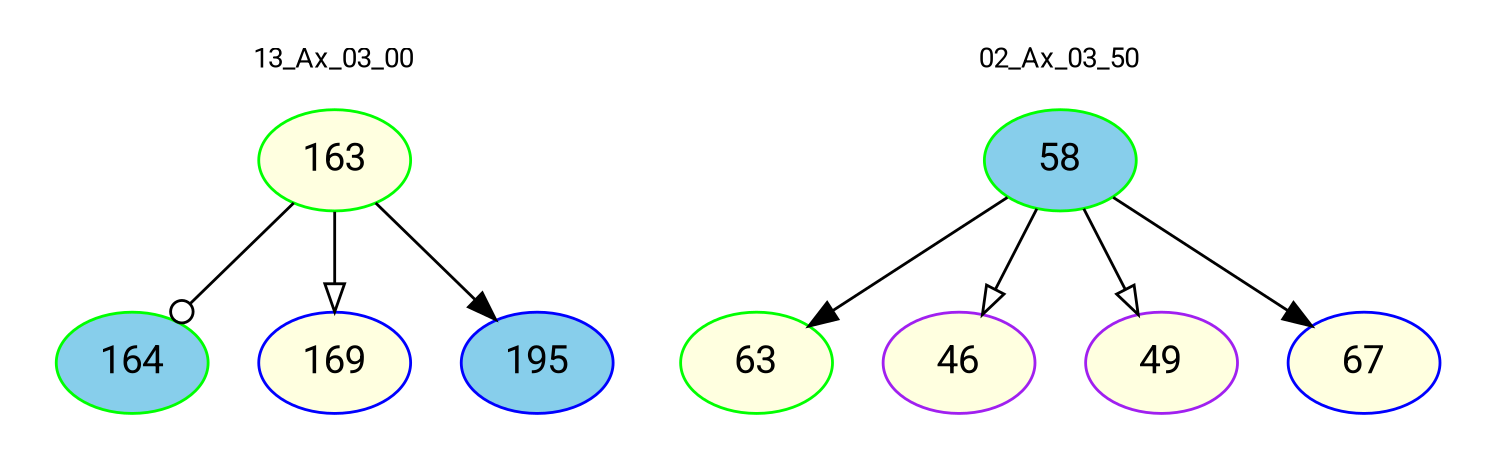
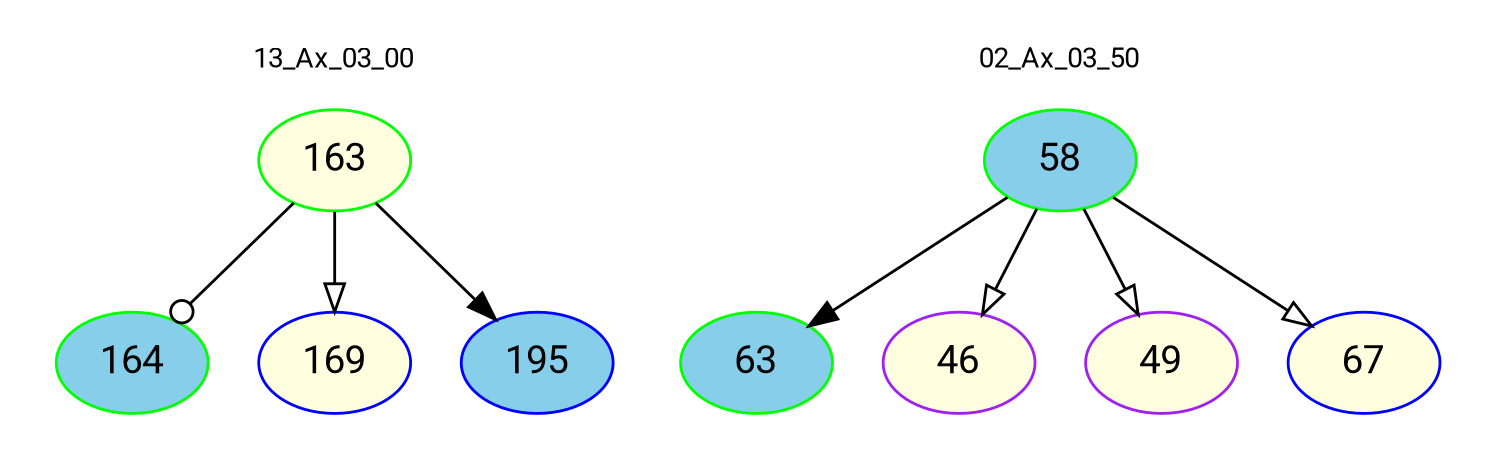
edge "58" -> "67": arrowhead normal -> onormal
node "63": fillcolor lightyellow -> skyblue
